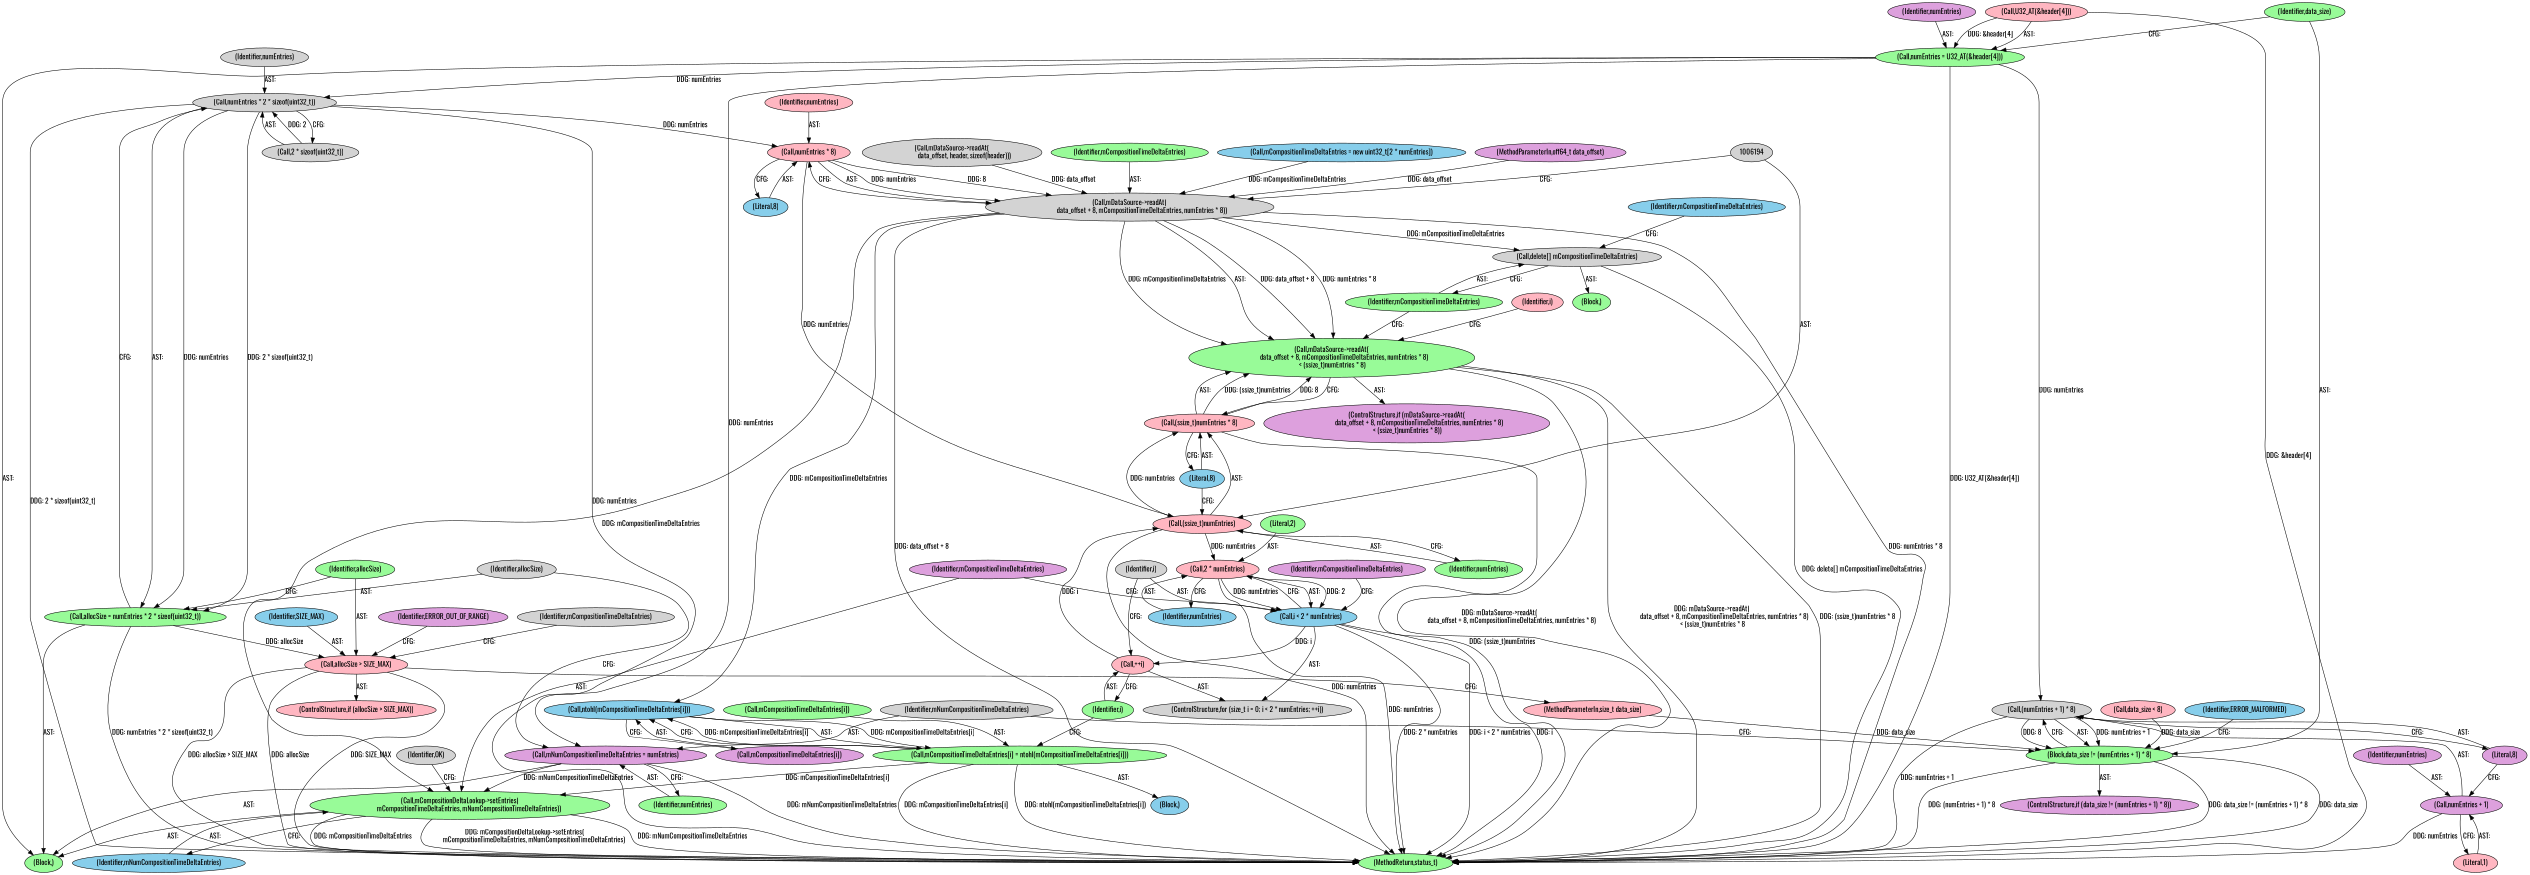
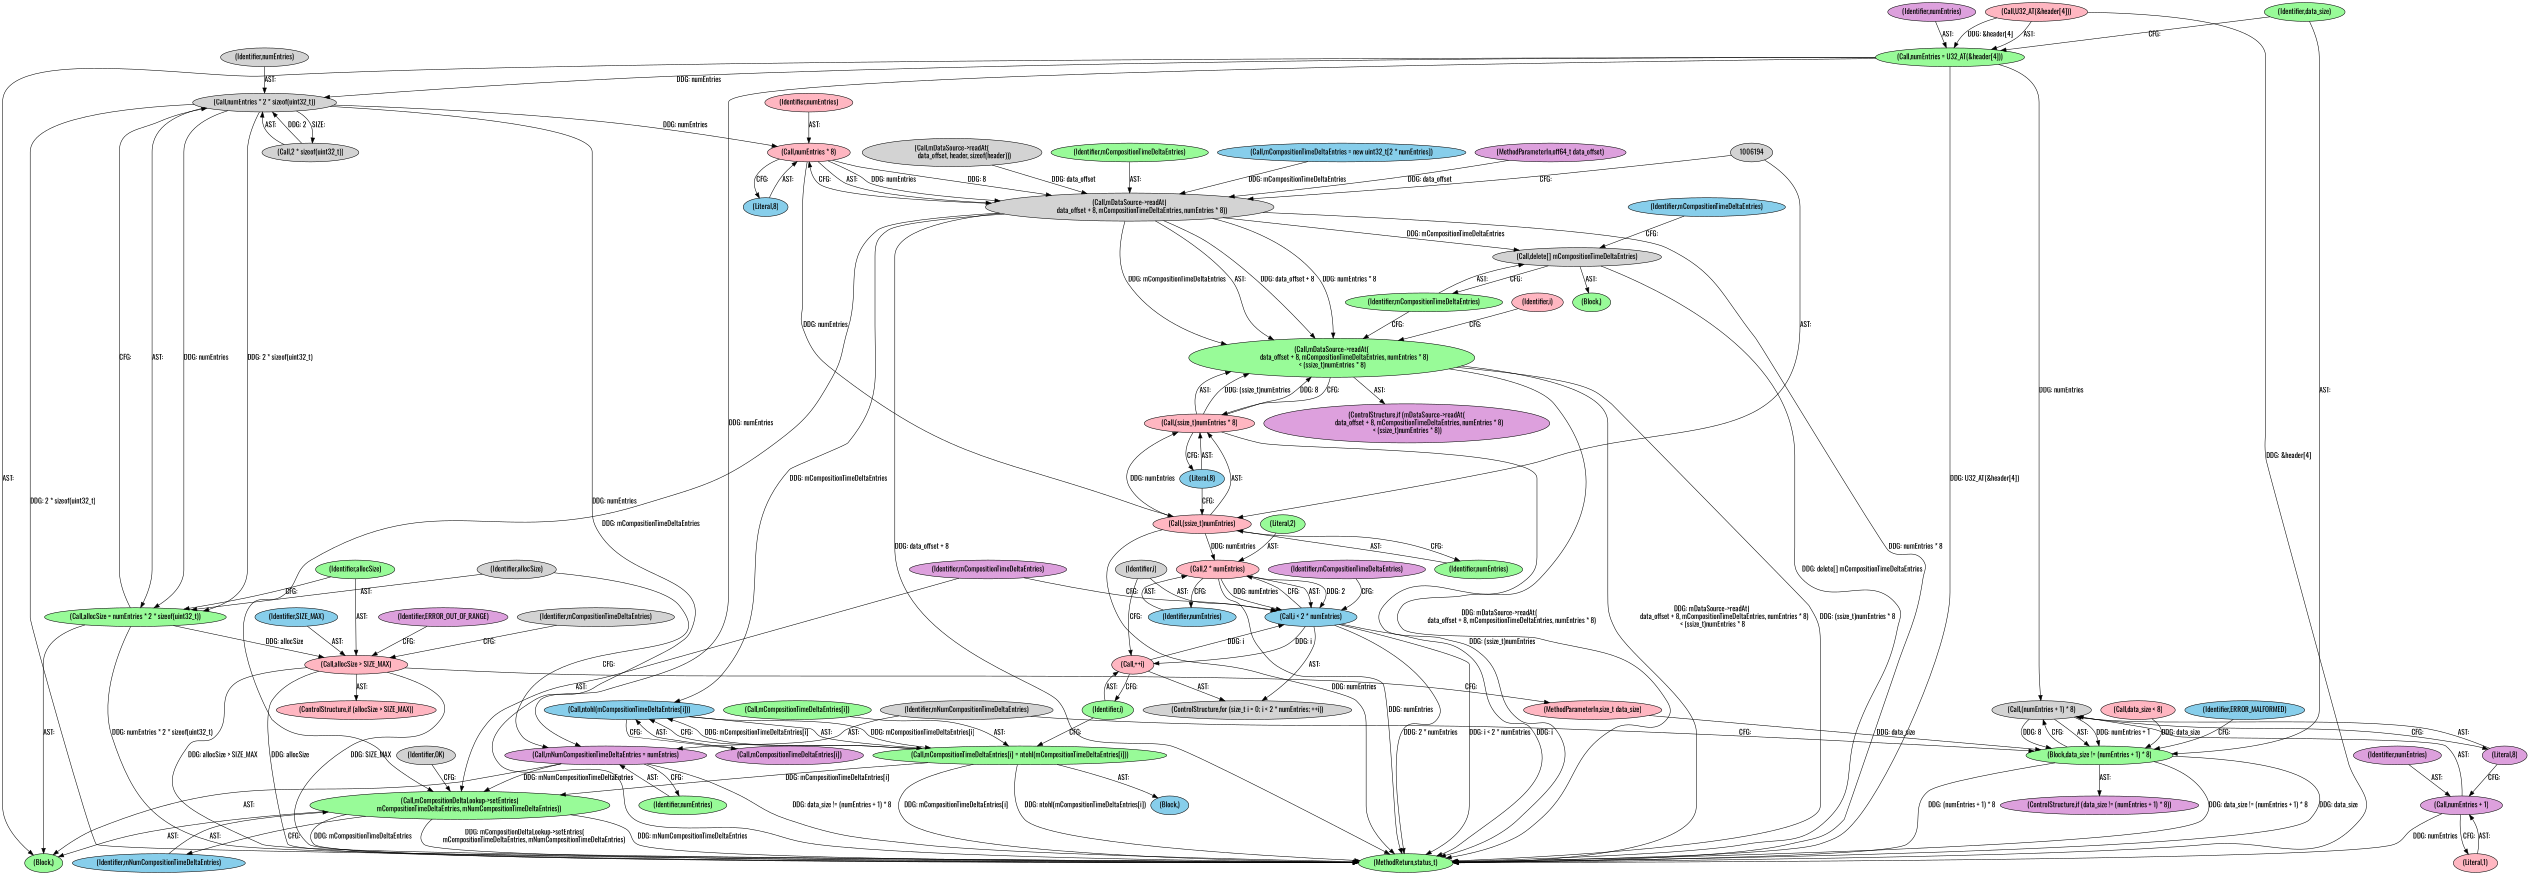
edge "(Call,numEntries * 2 * sizeof(uint32_t))" -> "(Call,2 * sizeof(uint32_t))": label "CFG: " -> "SIZE: "
edge "(Call,++i)" -> "(Call,(ssize_t)numEntries)": now "(Call,++i)" -> "(Call,i < 2 * numEntries)"
edge "(Call,mNumCompositionTimeDeltaEntries = numEntries)" -> "(MethodReturn,status_t)": label "DDG: mNumCompositionTimeDeltaEntries" -> "DDG: data_size != (numEntries + 1) * 8"
edge "(Call,(numEntries + 1) * 8)" -> "(MethodReturn,status_t)": removed, label "DDG: numEntries + 1"
